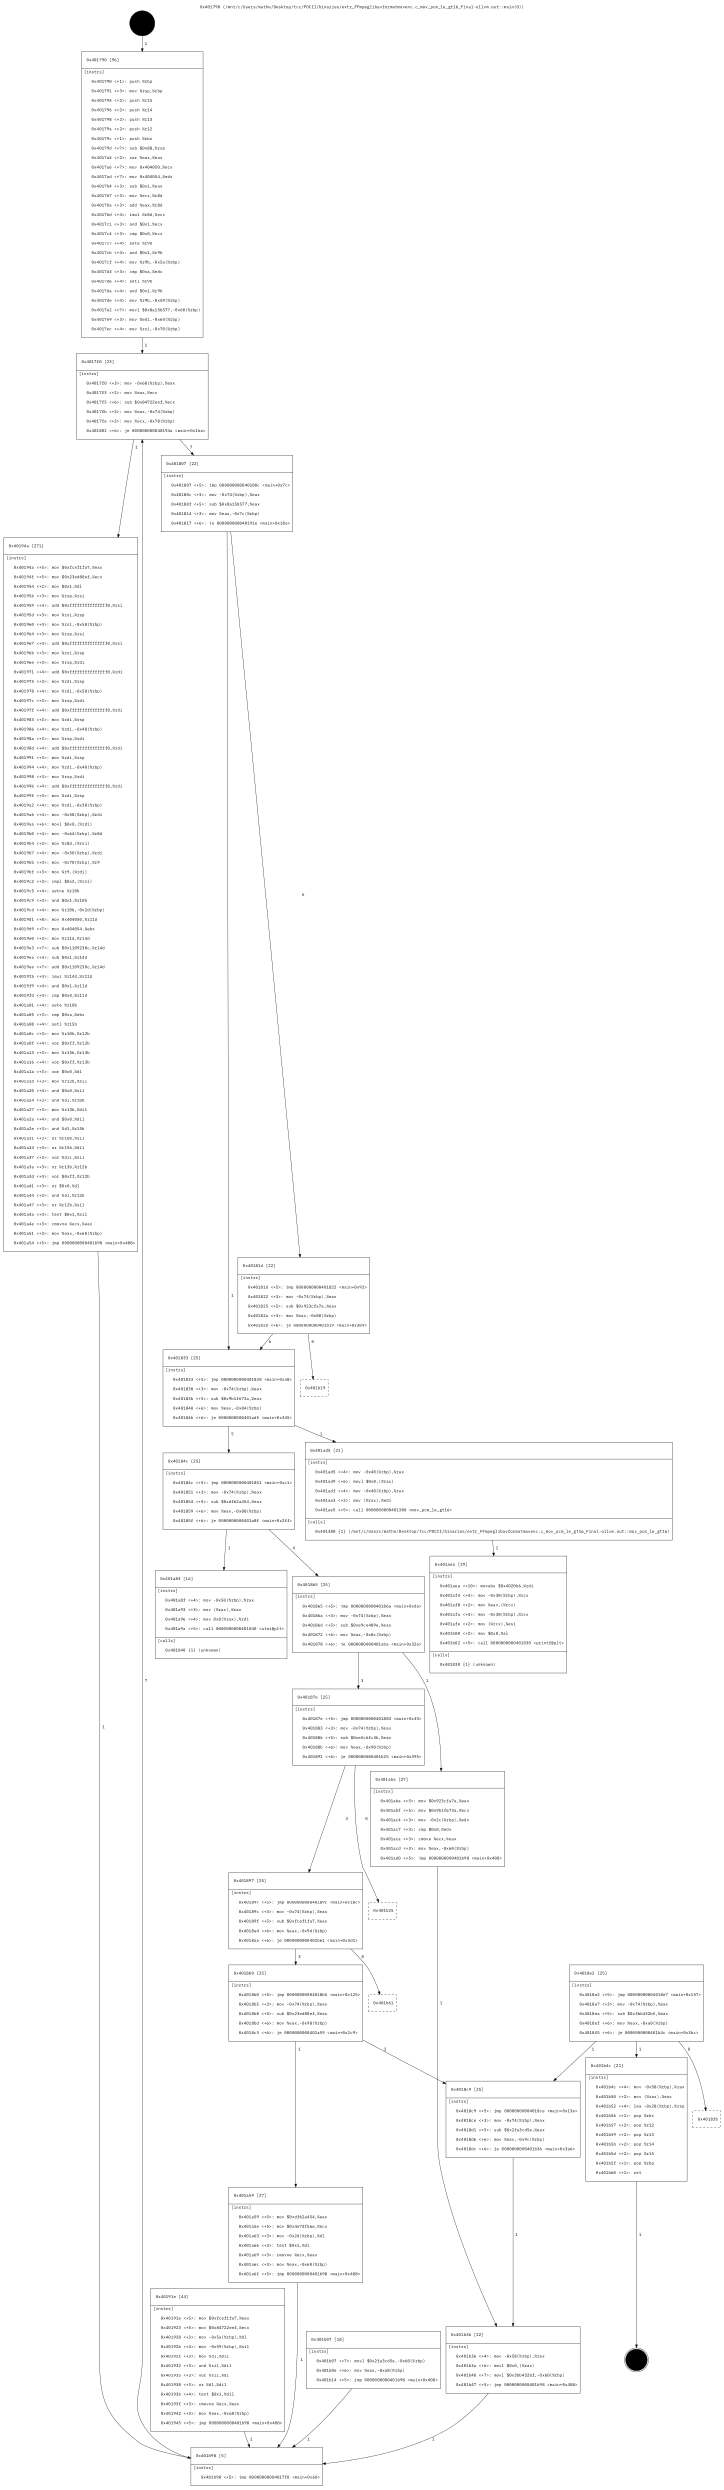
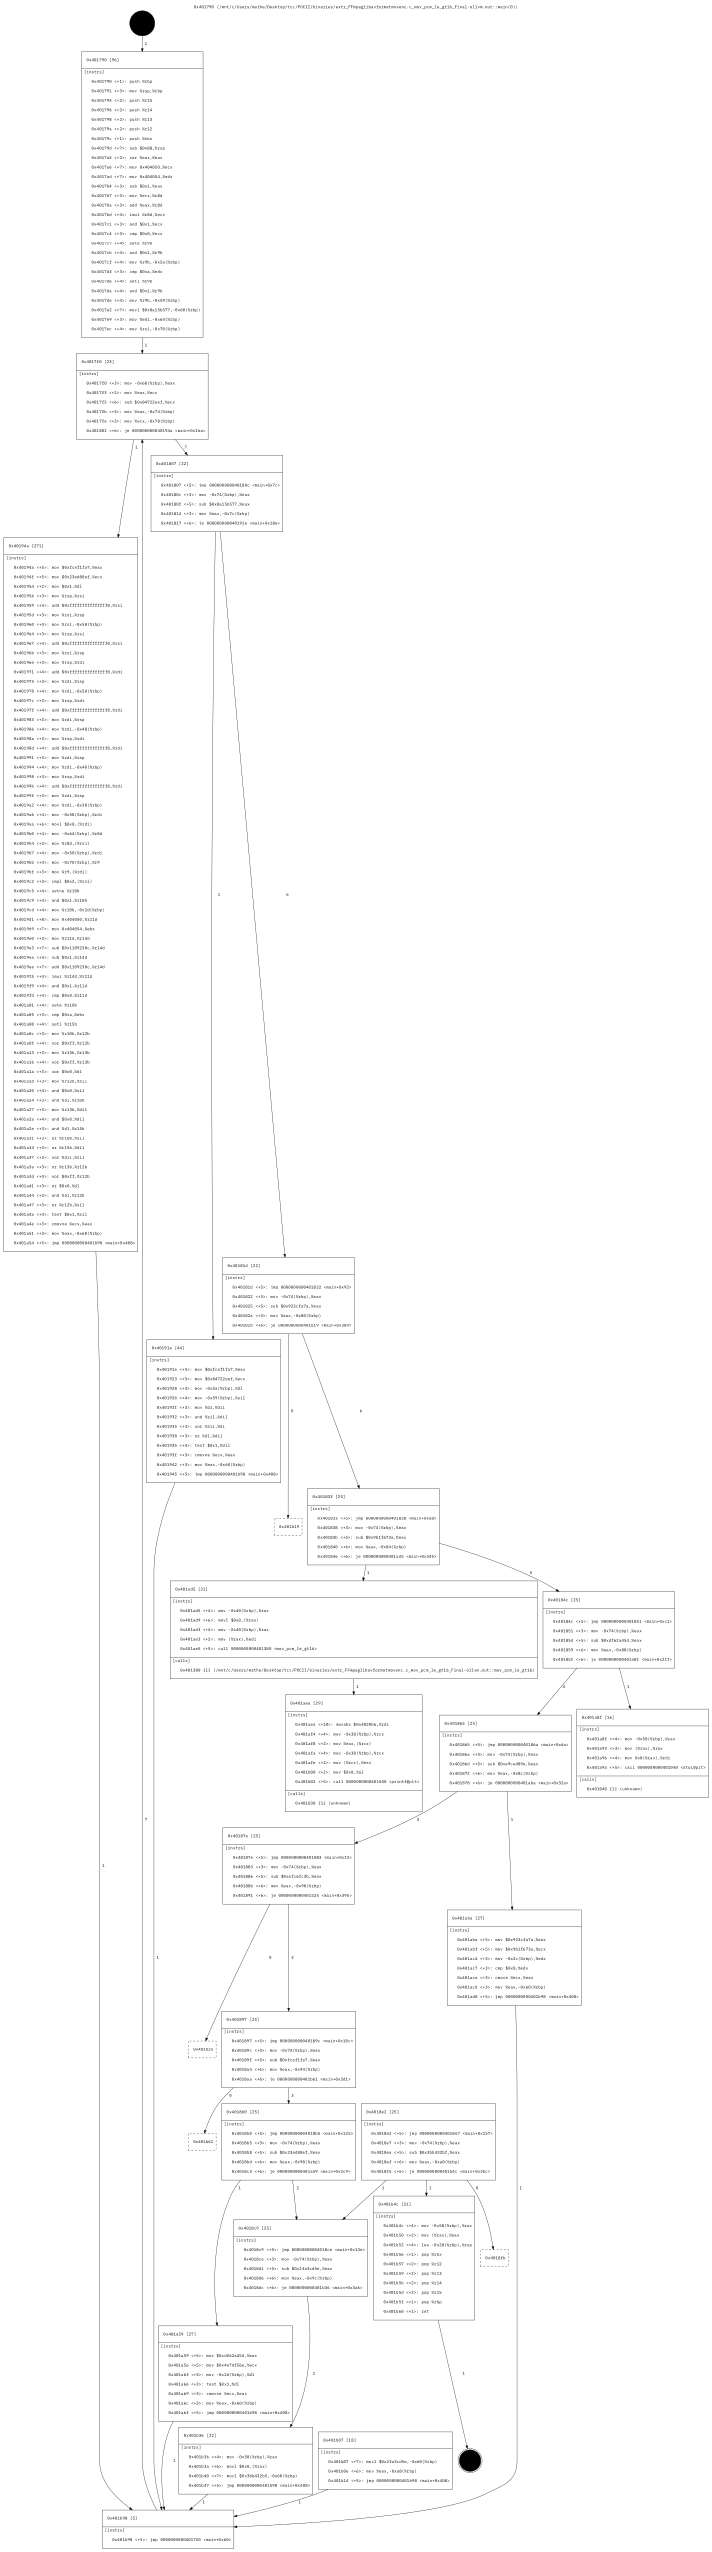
edge "0x401807 [22]" -> "0x401833 [25]": now "0x401807 [22]" -> "0x40191e [44]"
edge "0x401aba [27]" -> "0x401b36 [22]": now "0x401aba [27]" -> "0x401b98 [5]"
